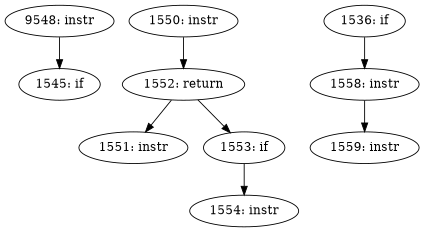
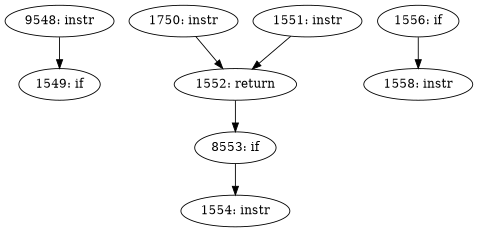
node "1550: instr": label "1550: instr" -> "1750: instr"
node "1536: if": label "1536: if" -> "1556: if"
node "1545: if": label "1545: if" -> "1549: if"
edge "1552: return" -> "1551: instr": reversed
node "1553: if": label "1553: if" -> "8553: if"
node "1559: instr": removed
